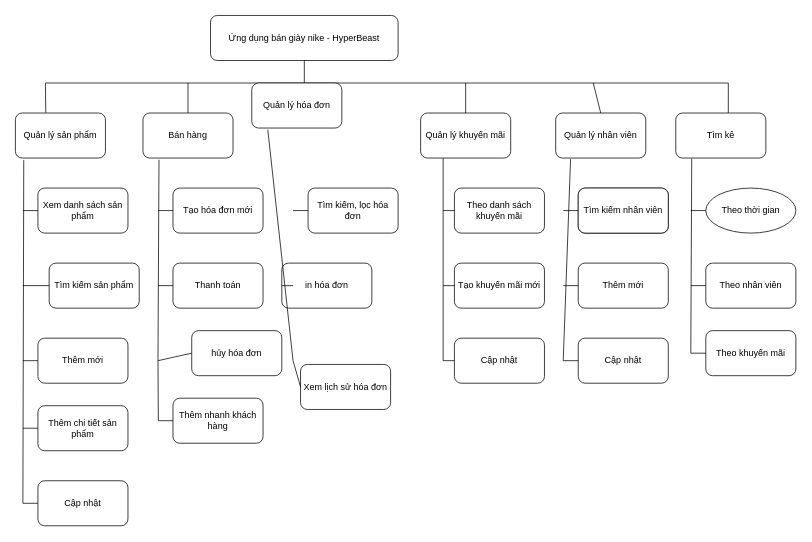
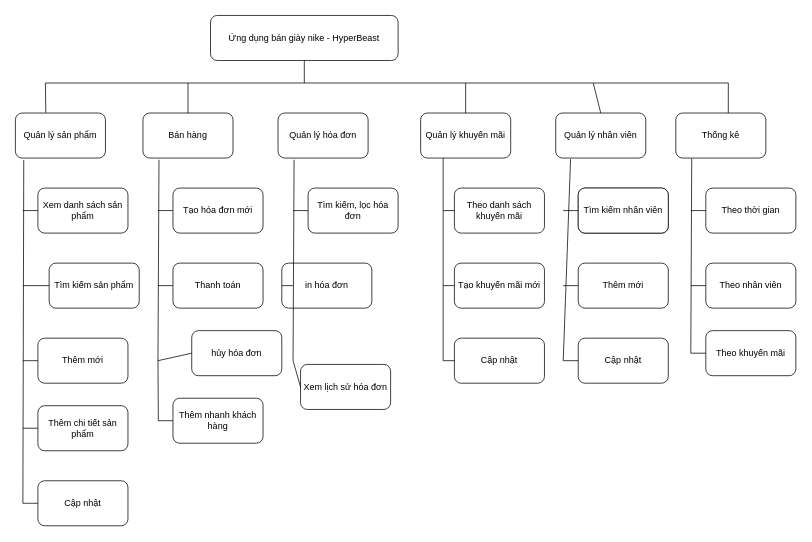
node "Quản lý hóa đơn": moved (297, 105) -> (323, 135)
node "Tìm kê": label "Tìm kê" -> "Thống kê"
node "Theo thời gian": shape ellipse -> rounded rectangle
